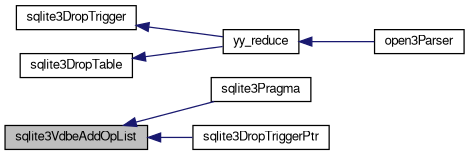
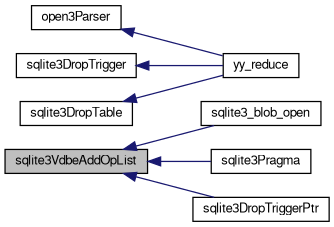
edge "open3Parser" -> "yy_reduce": reversed
node "sqlite3_blob_open": added
